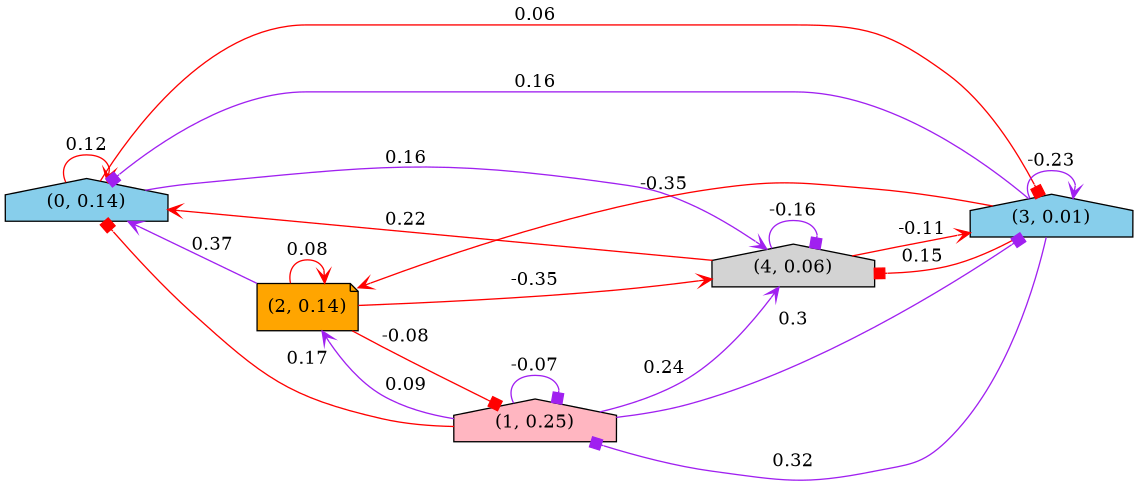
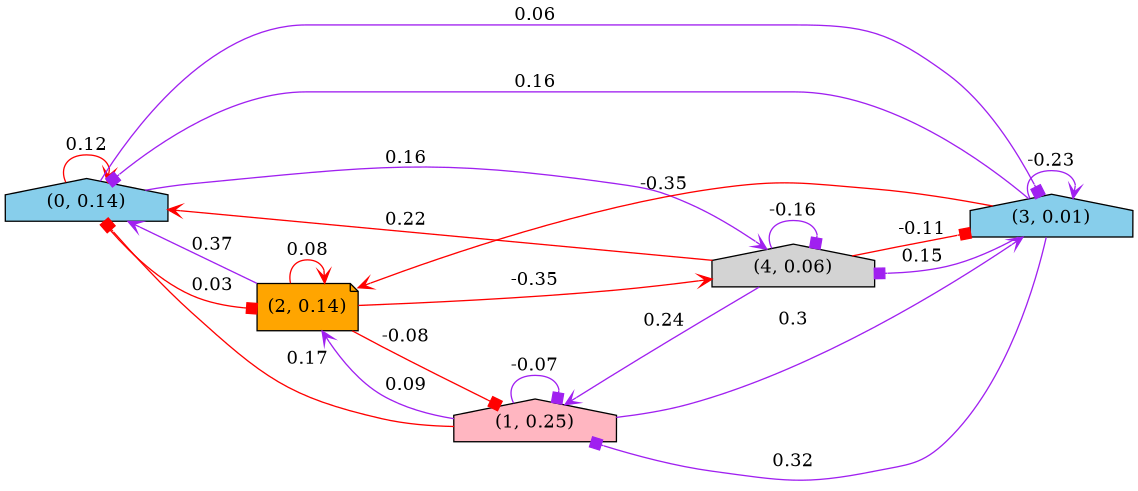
edge "(0, 0.14)" -> "(3, 0.01)": color red -> purple
edge "(4, 0.06)" -> "(3, 0.01)": arrowhead vee -> box
edge "(3, 0.01)" -> "(4, 0.06)": color red -> purple
edge "(0, 0.14)" -> "(2, 0.14)": added, label "0.03"
edge "(1, 0.25)" -> "(3, 0.01)": arrowhead box -> vee
edge "(1, 0.25)" -> "(4, 0.06)": reversed
